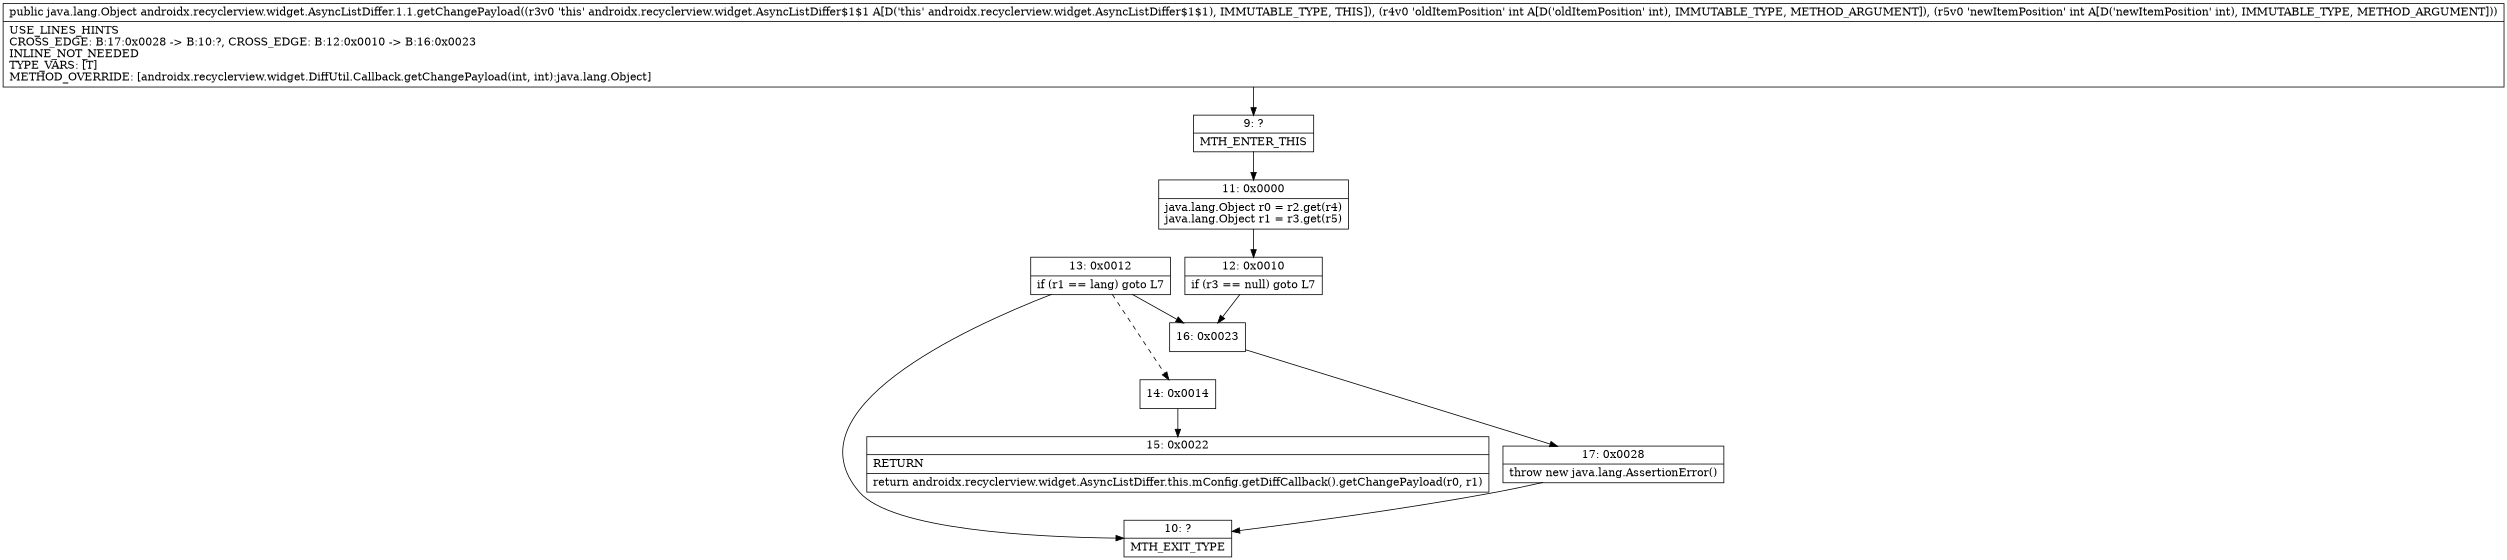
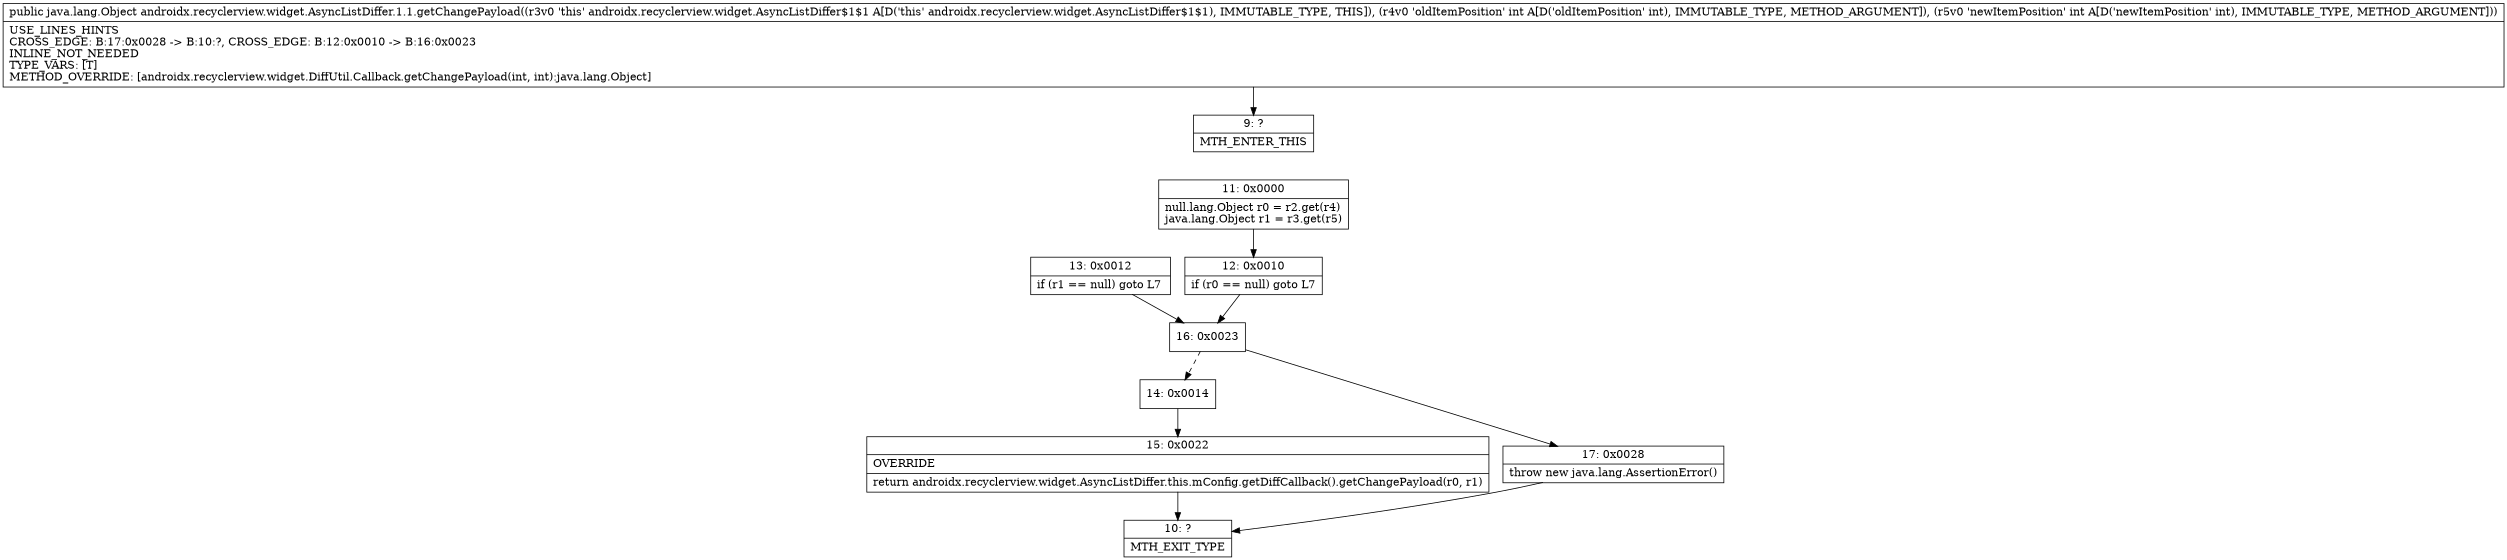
edge "9: ?" -> "11: 0x0000": removed
node "11: 0x0000": text "java.lang.Object r0 = r2.get(r4)" -> "null.lang.Object r0 = r2.get(r4)"
node "13: 0x0012": text "if (r1 == lang) goto L7" -> "if (r1 == null) goto L7"
node "12: 0x0010": text "if (r3 == null) goto L7" -> "if (r0 == null) goto L7"
edge "13: 0x0012" -> "14: 0x0014": now "16: 0x0023" -> "14: 0x0014"
node "15: 0x0022": text "RETURN" -> "OVERRIDE"
edge "13: 0x0012" -> "10: ?": now "15: 0x0022" -> "10: ?"
